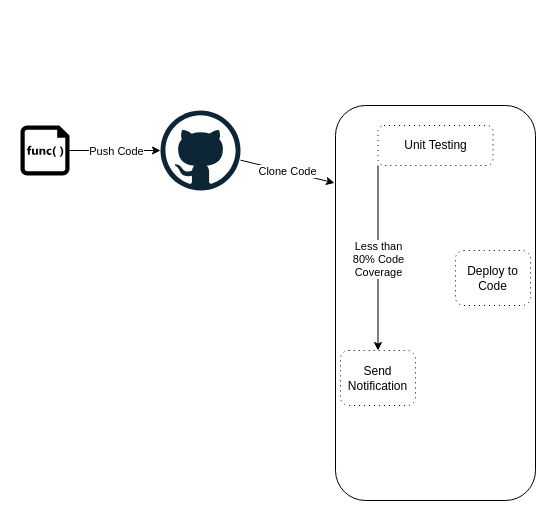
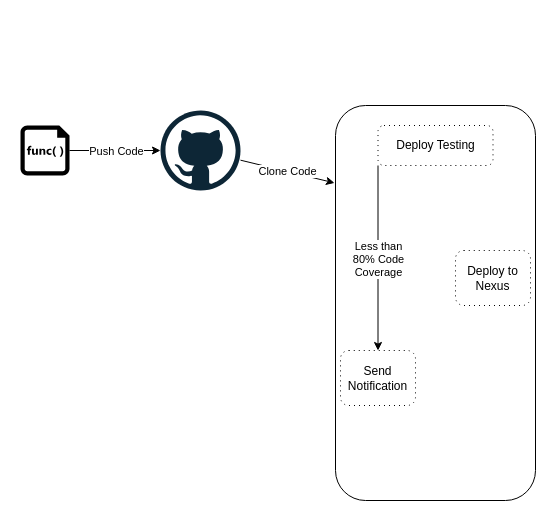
node "Unit Testing": label "Unit Testing" -> "Deploy Testing"
node "Deploy to Code": label "Deploy to Code" -> "Deploy to Nexus"
